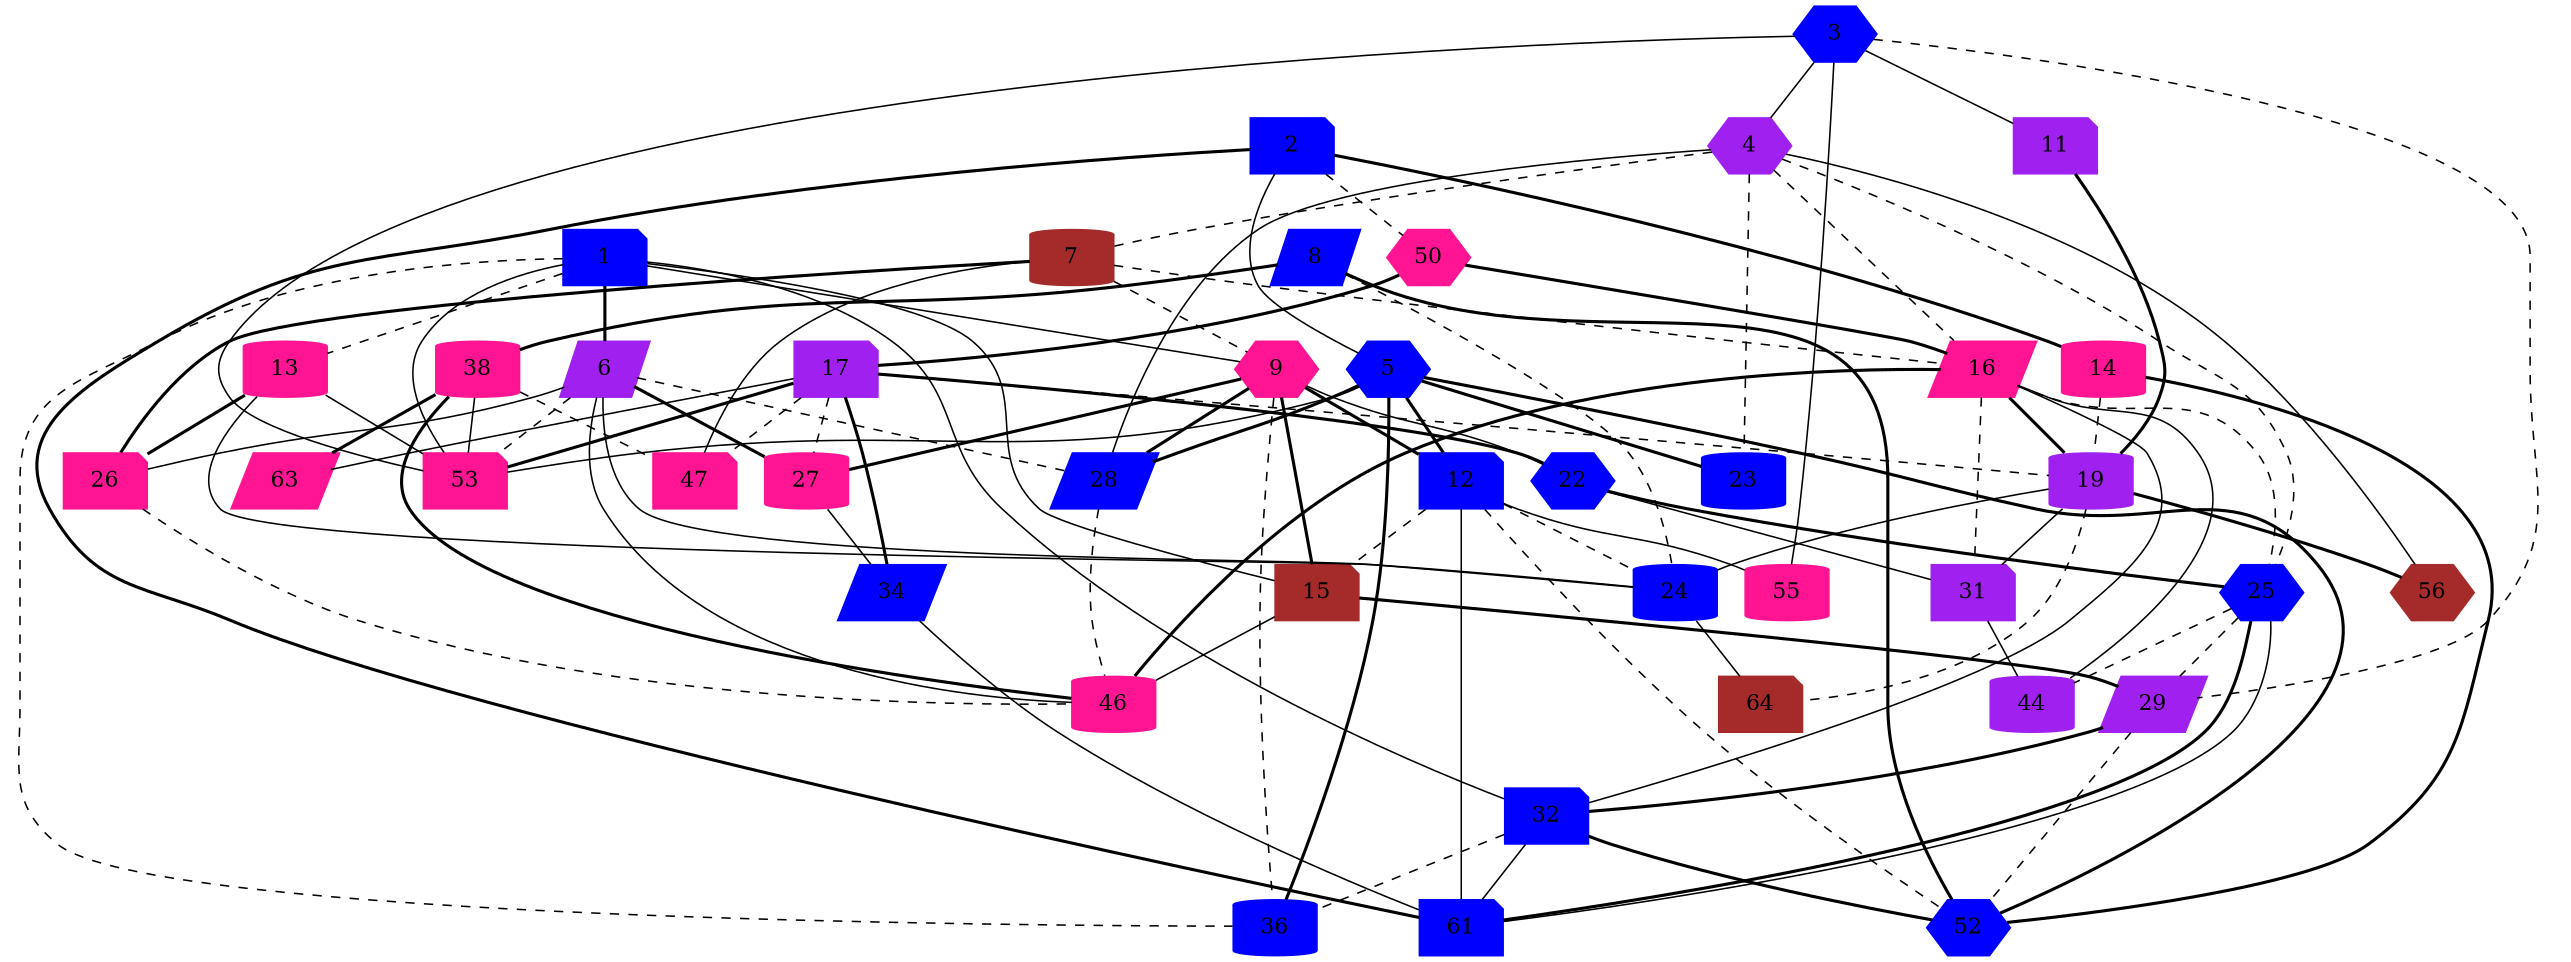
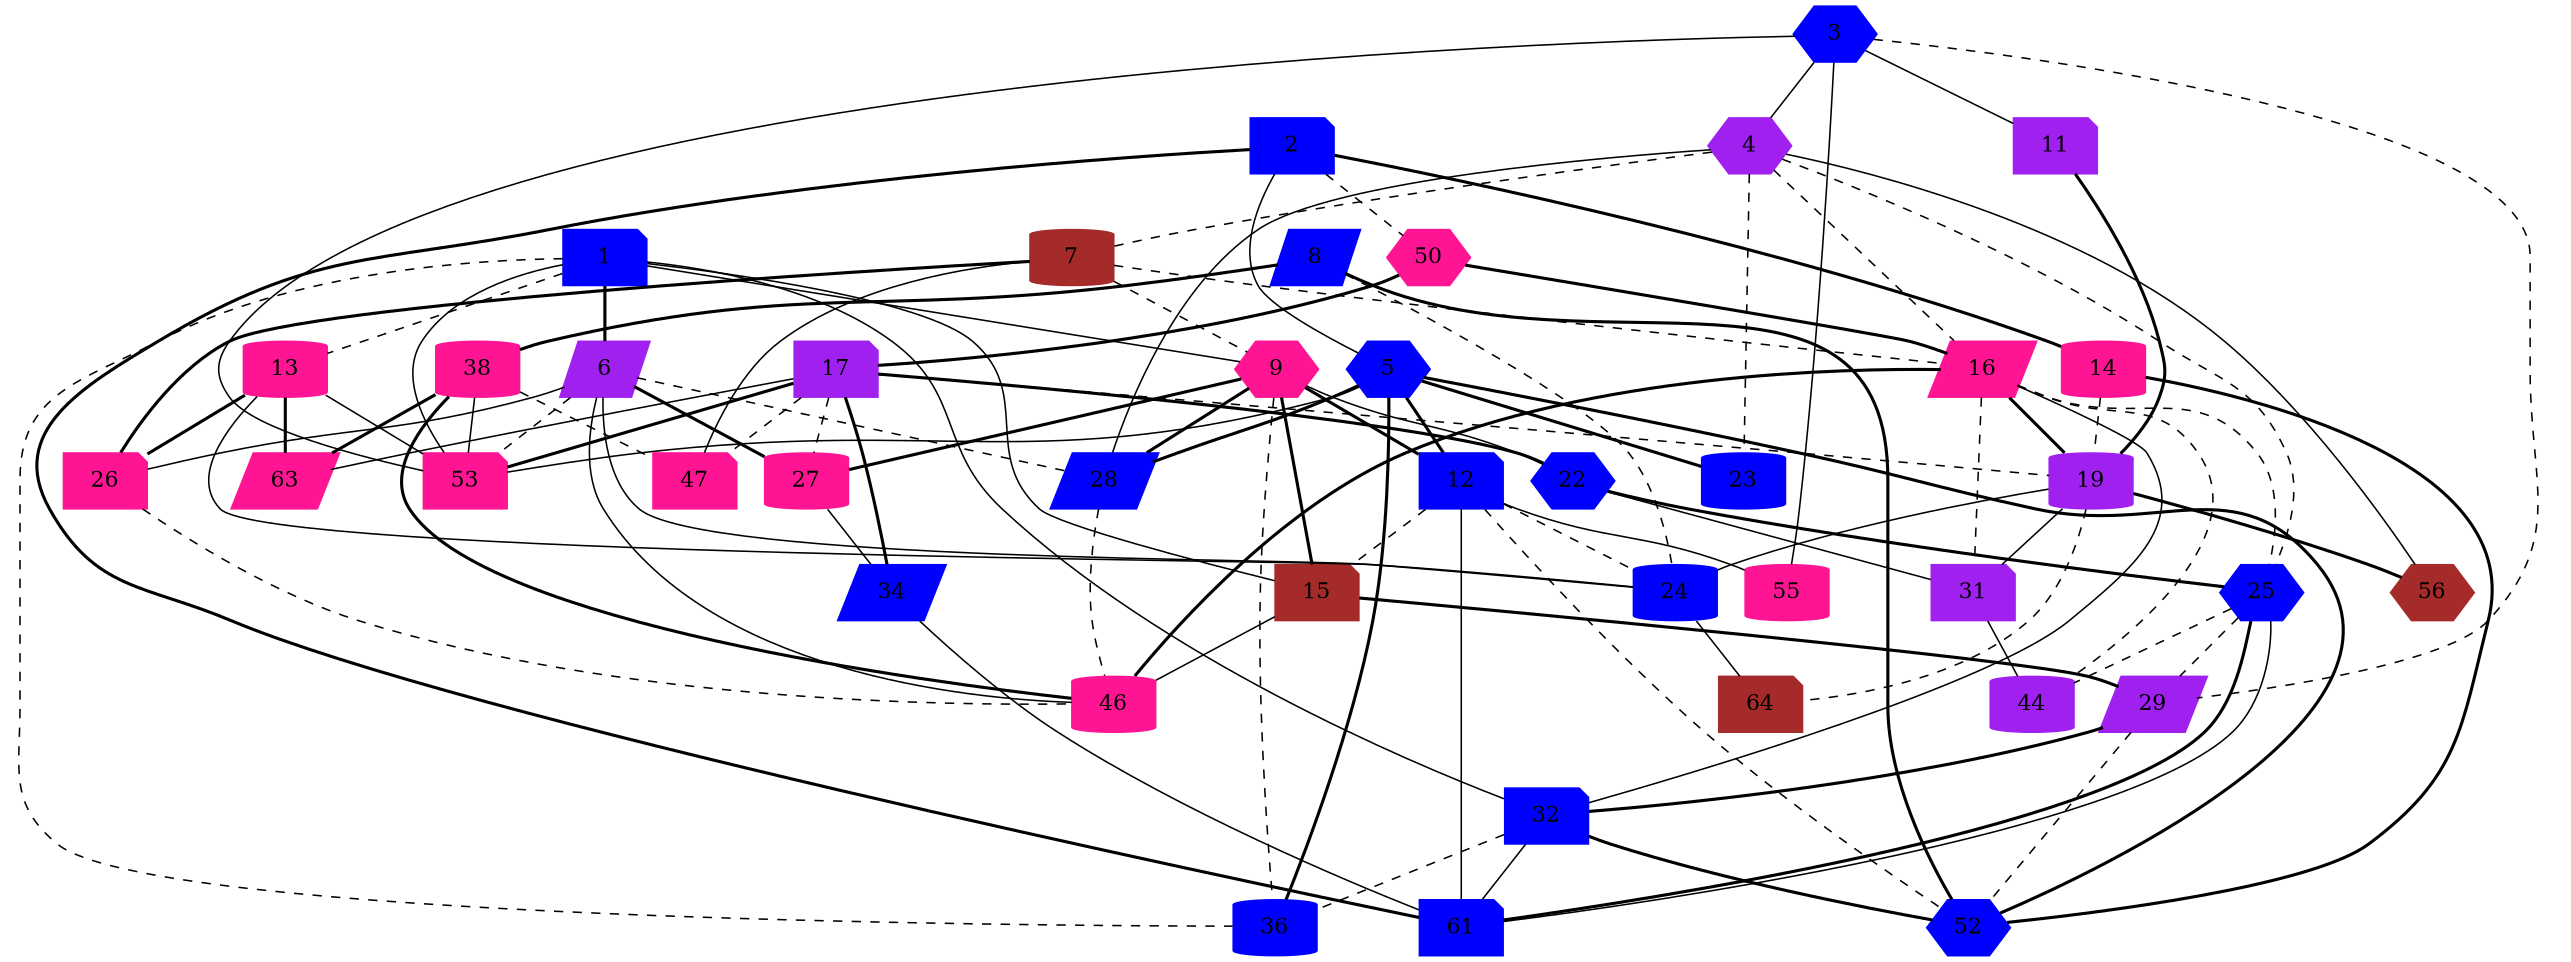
edge "13" -- "63": added
edge "16" -- "44": style solid -> dashed
